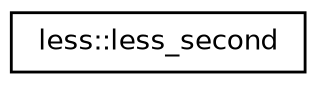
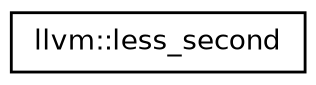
node "less::less_second": label "less::less_second" -> "llvm::less_second"
